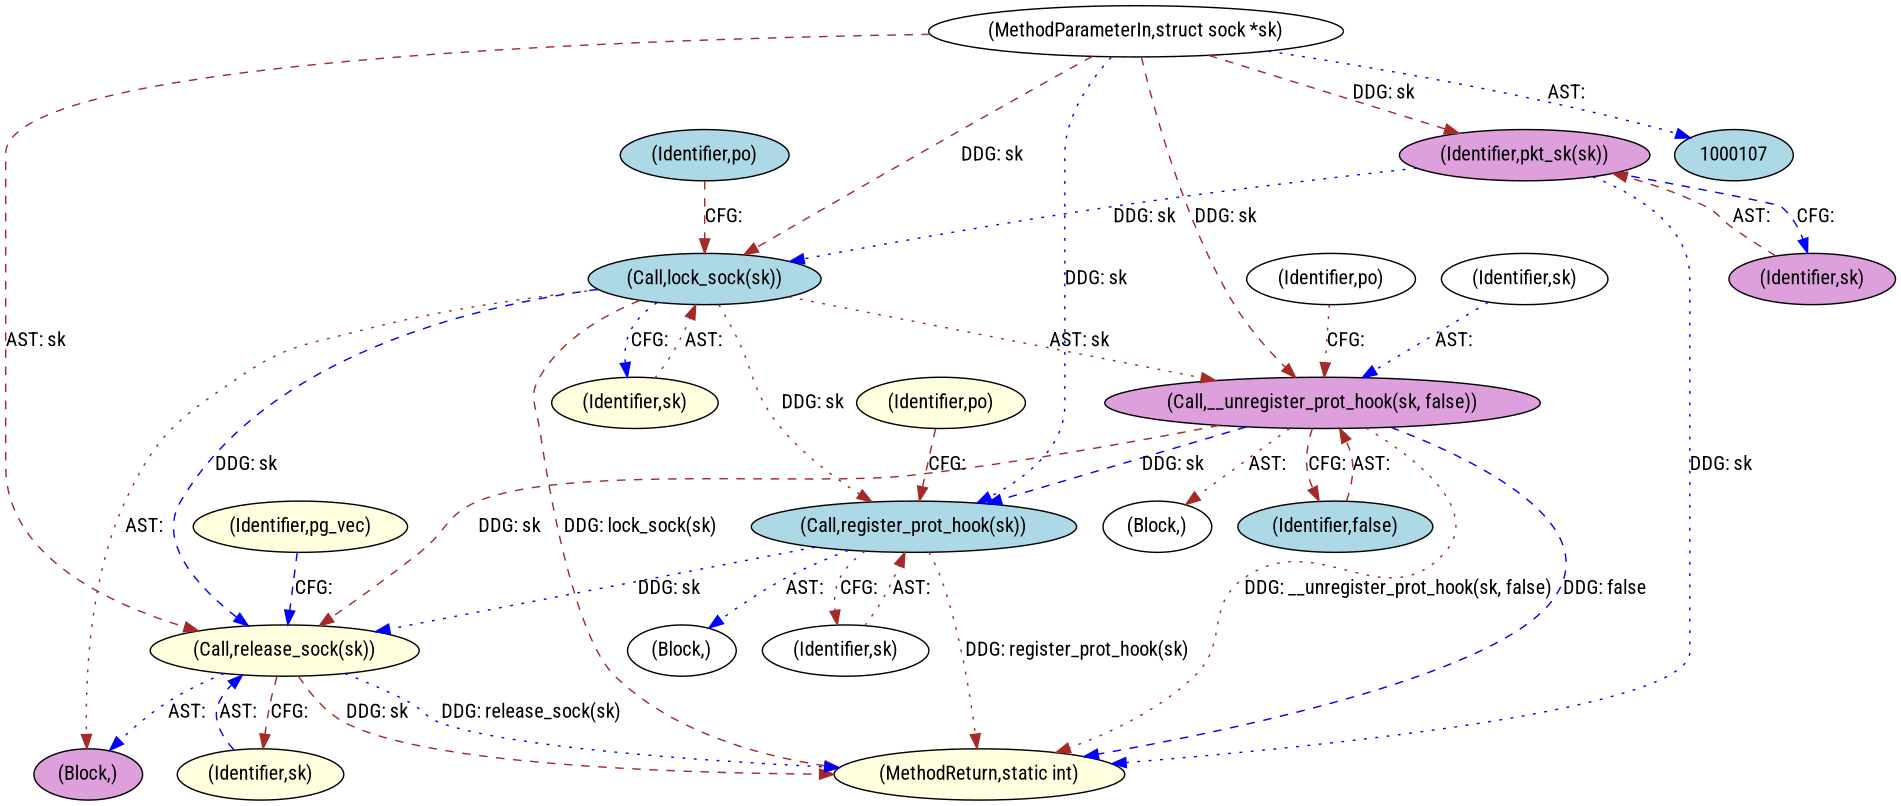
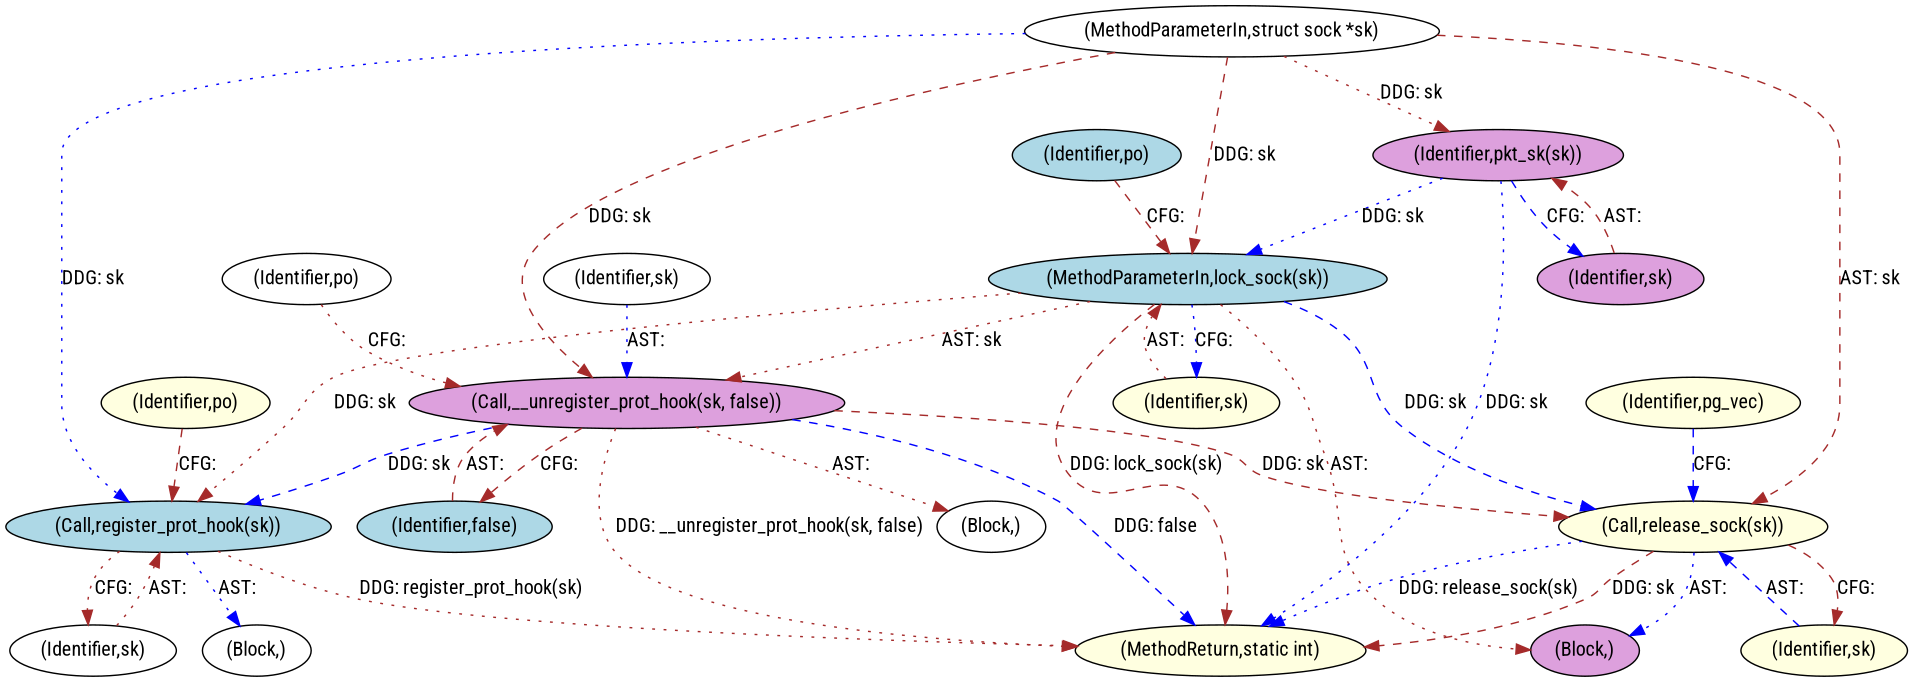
edge "(MethodParameterIn,struct sock *sk)" -> "(Identifier,pkt_sk(sk))": style dashed -> dotted
node "1000107": removed
node "(Call,lock_sock(sk))": label "(Call,lock_sock(sk))" -> "(MethodParameterIn,lock_sock(sk))"
edge "(Call,register_prot_hook(sk))" -> "(Call,release_sock(sk))": removed, label "DDG: sk"
